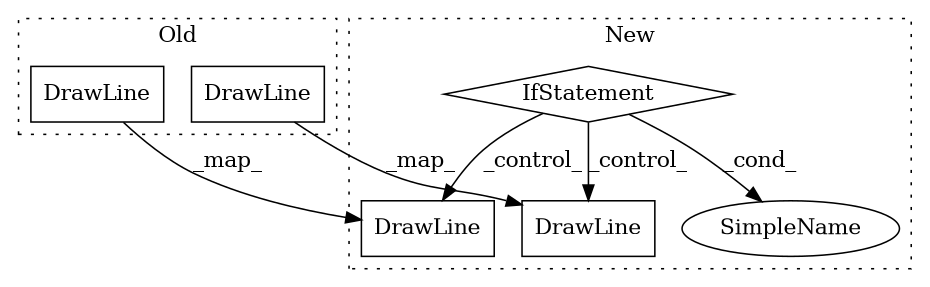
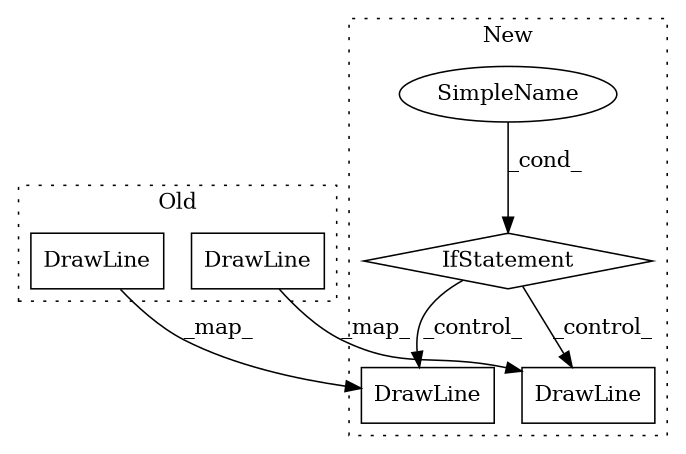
edge "IfStatement" -> "SimpleName": reversed
